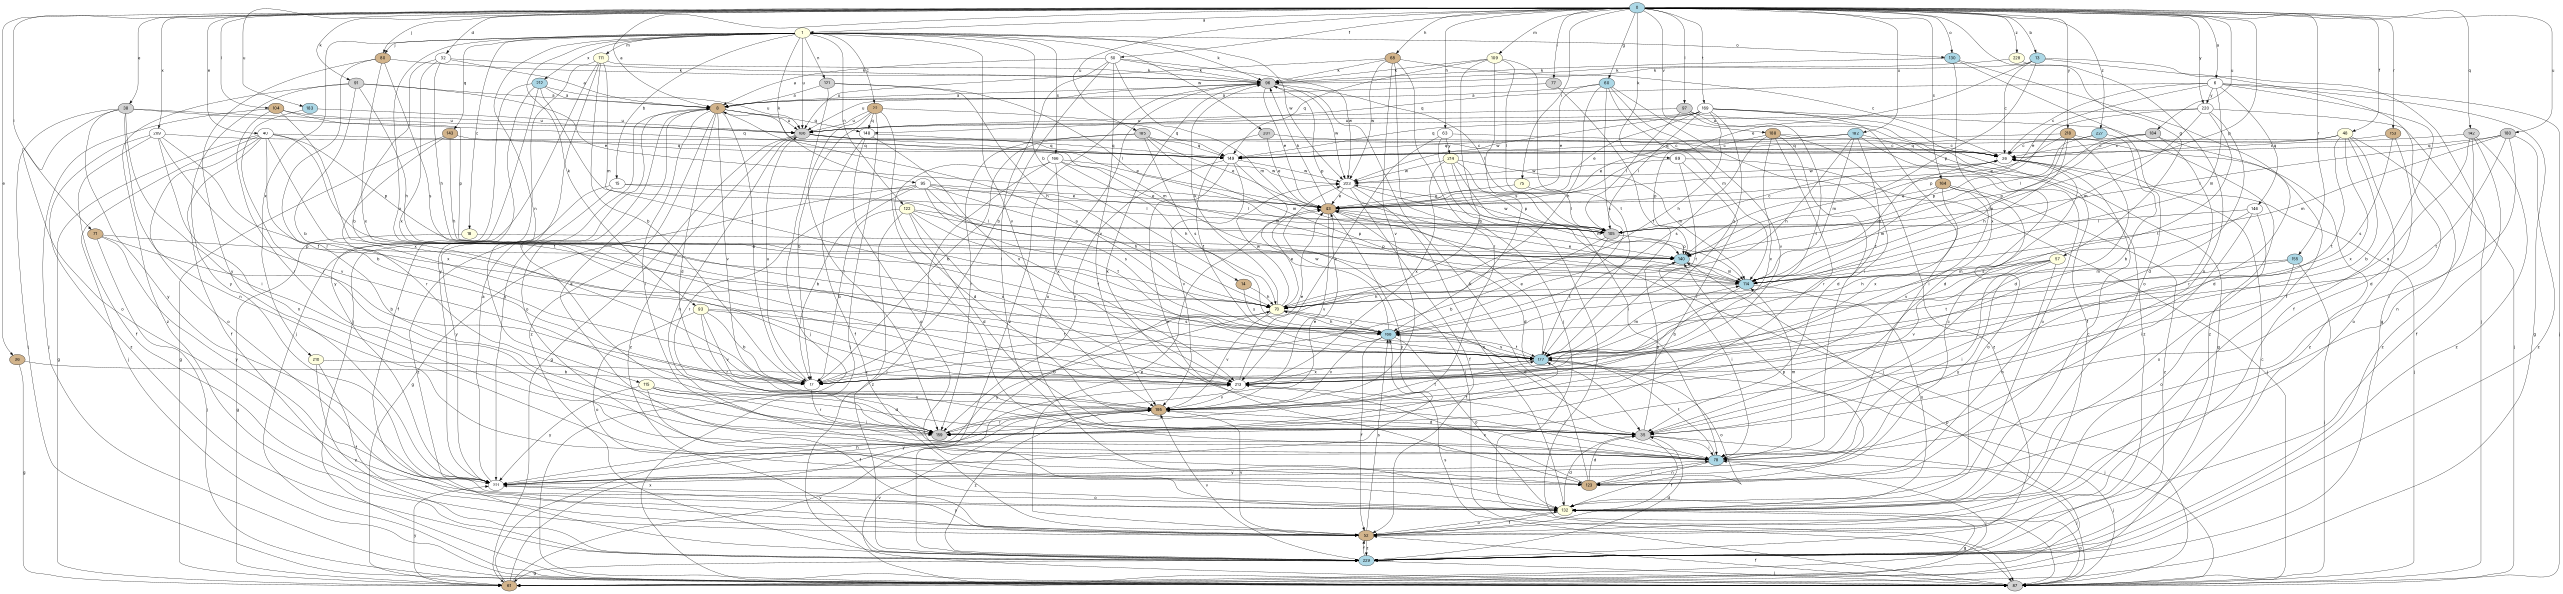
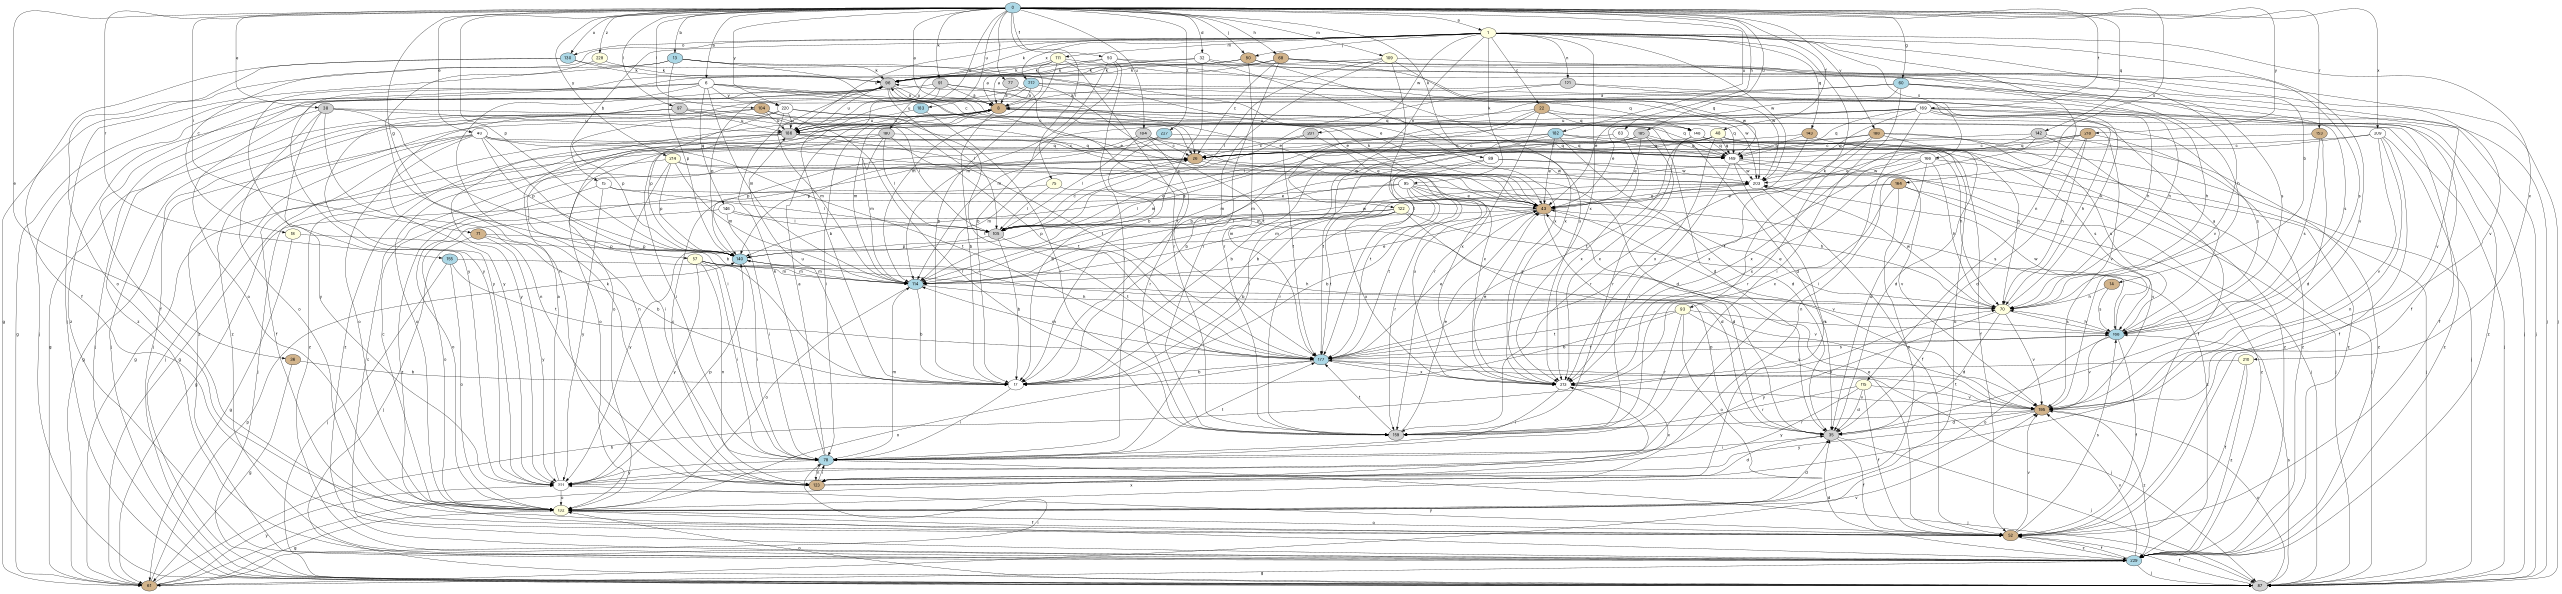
edge "63" -> "214": now "0" -> "214"
node "26": fillcolor white -> tan
edge "203" -> "132": now "75" -> "132"
